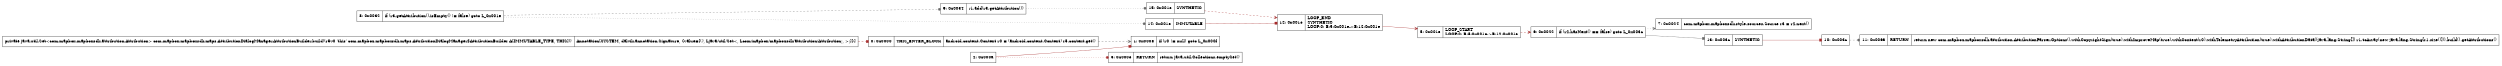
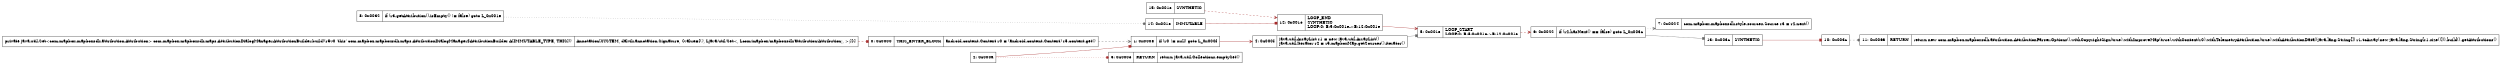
node "9: 0x0034": removed
node "4: 0x000f": added
